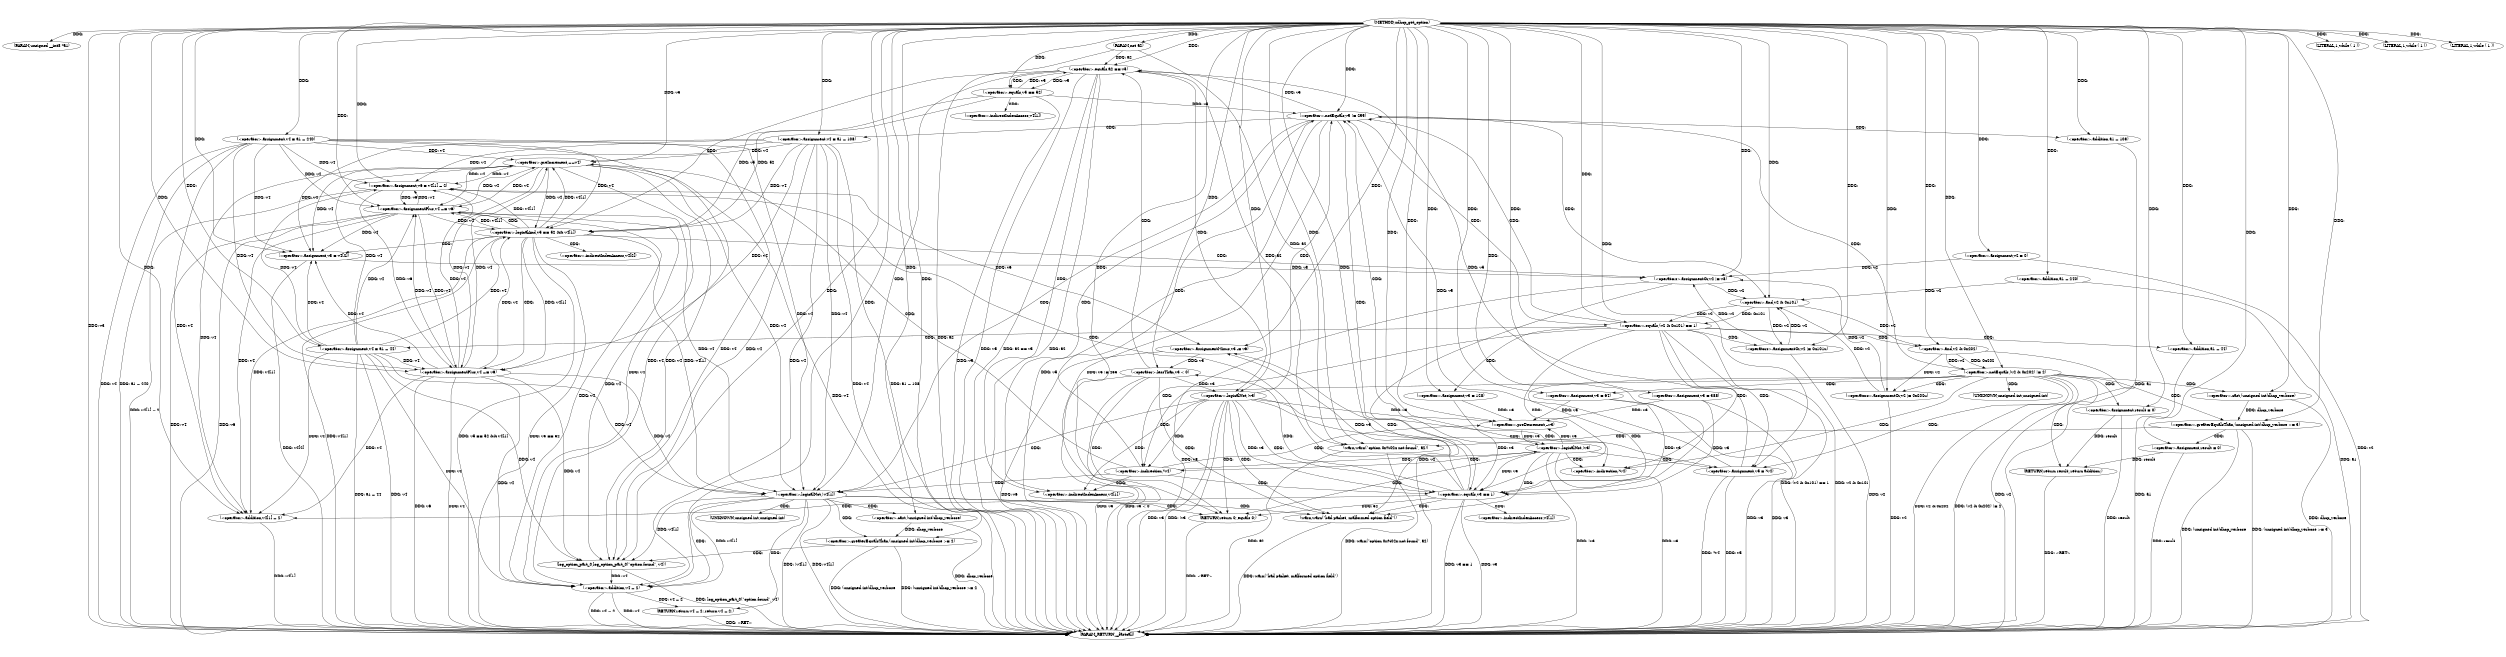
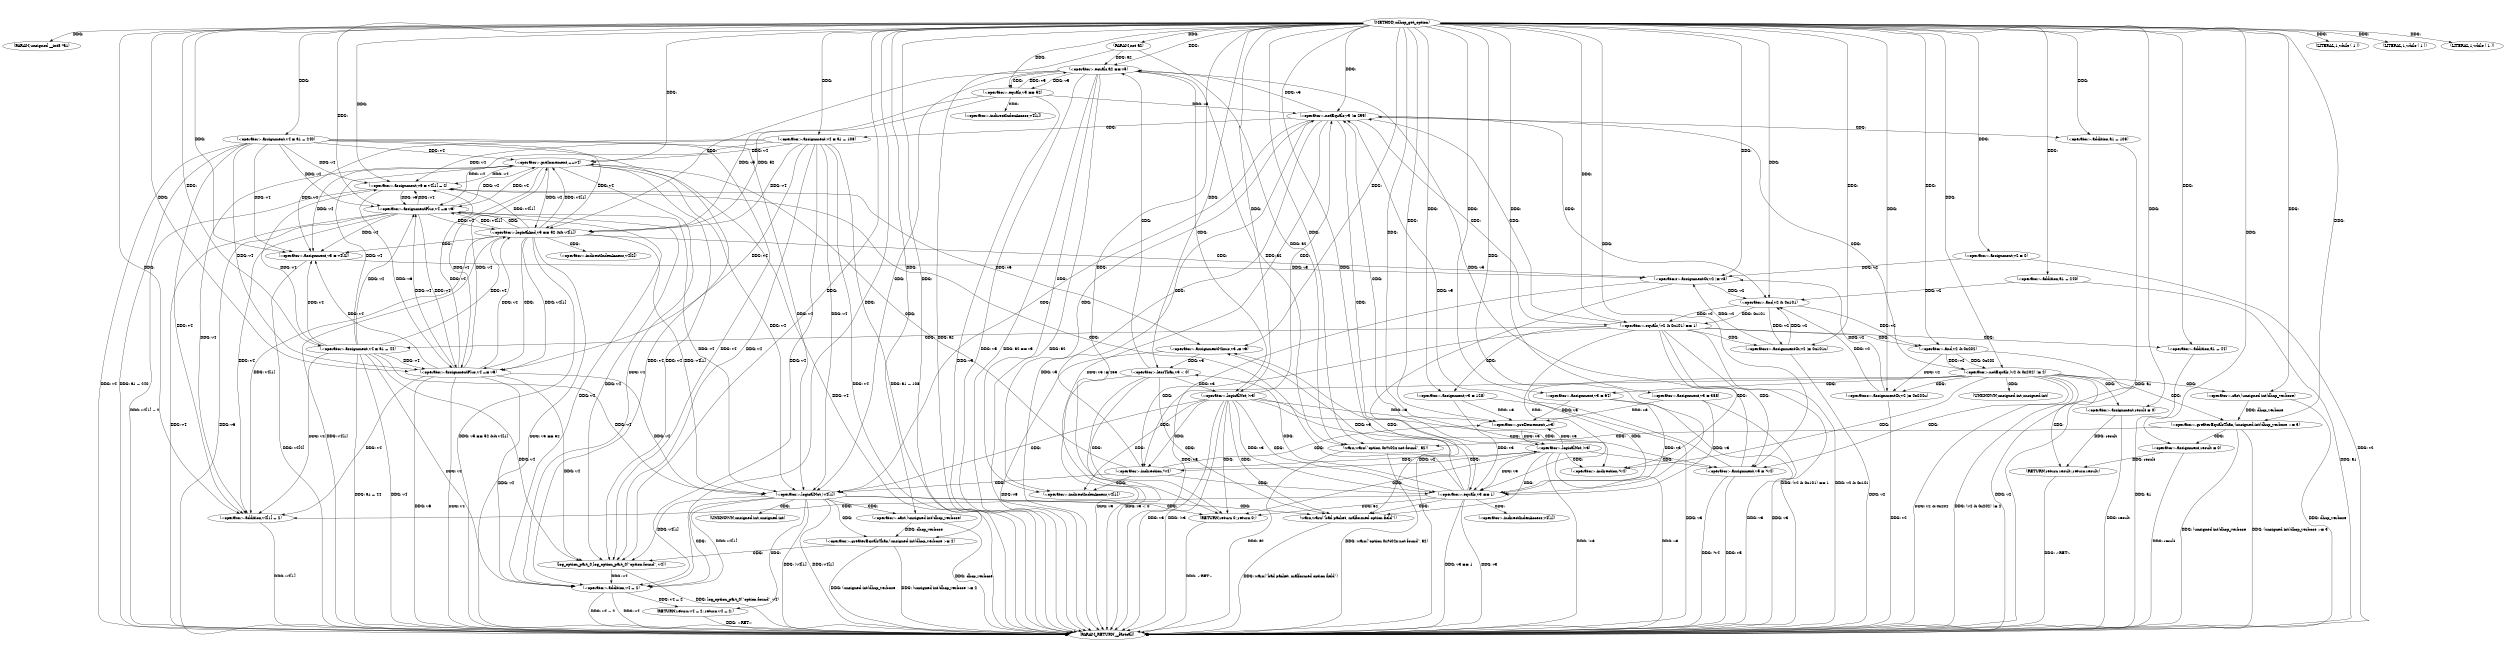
edge "(METHOD,udhcp_get_option)" -> "(<operator>.preIncrement,++v4)": label "DDG: v5" -> "DDG: "
edge "(METHOD,udhcp_get_option)" -> "(PARAM_RETURN,__fastcall)": now "(<operator>.assignment,v3 = 128)" -> "(PARAM_RETURN,__fastcall)"
node "(RETURN,return result;,return addition;)": label "(RETURN,return result;,return addition;)" -> "(RETURN,return result;,return result;)"
node "(RETURN,return 0;,equals 0;)": label "(RETURN,return 0;,equals 0;)" -> "(RETURN,return 0;,return 0;)"
